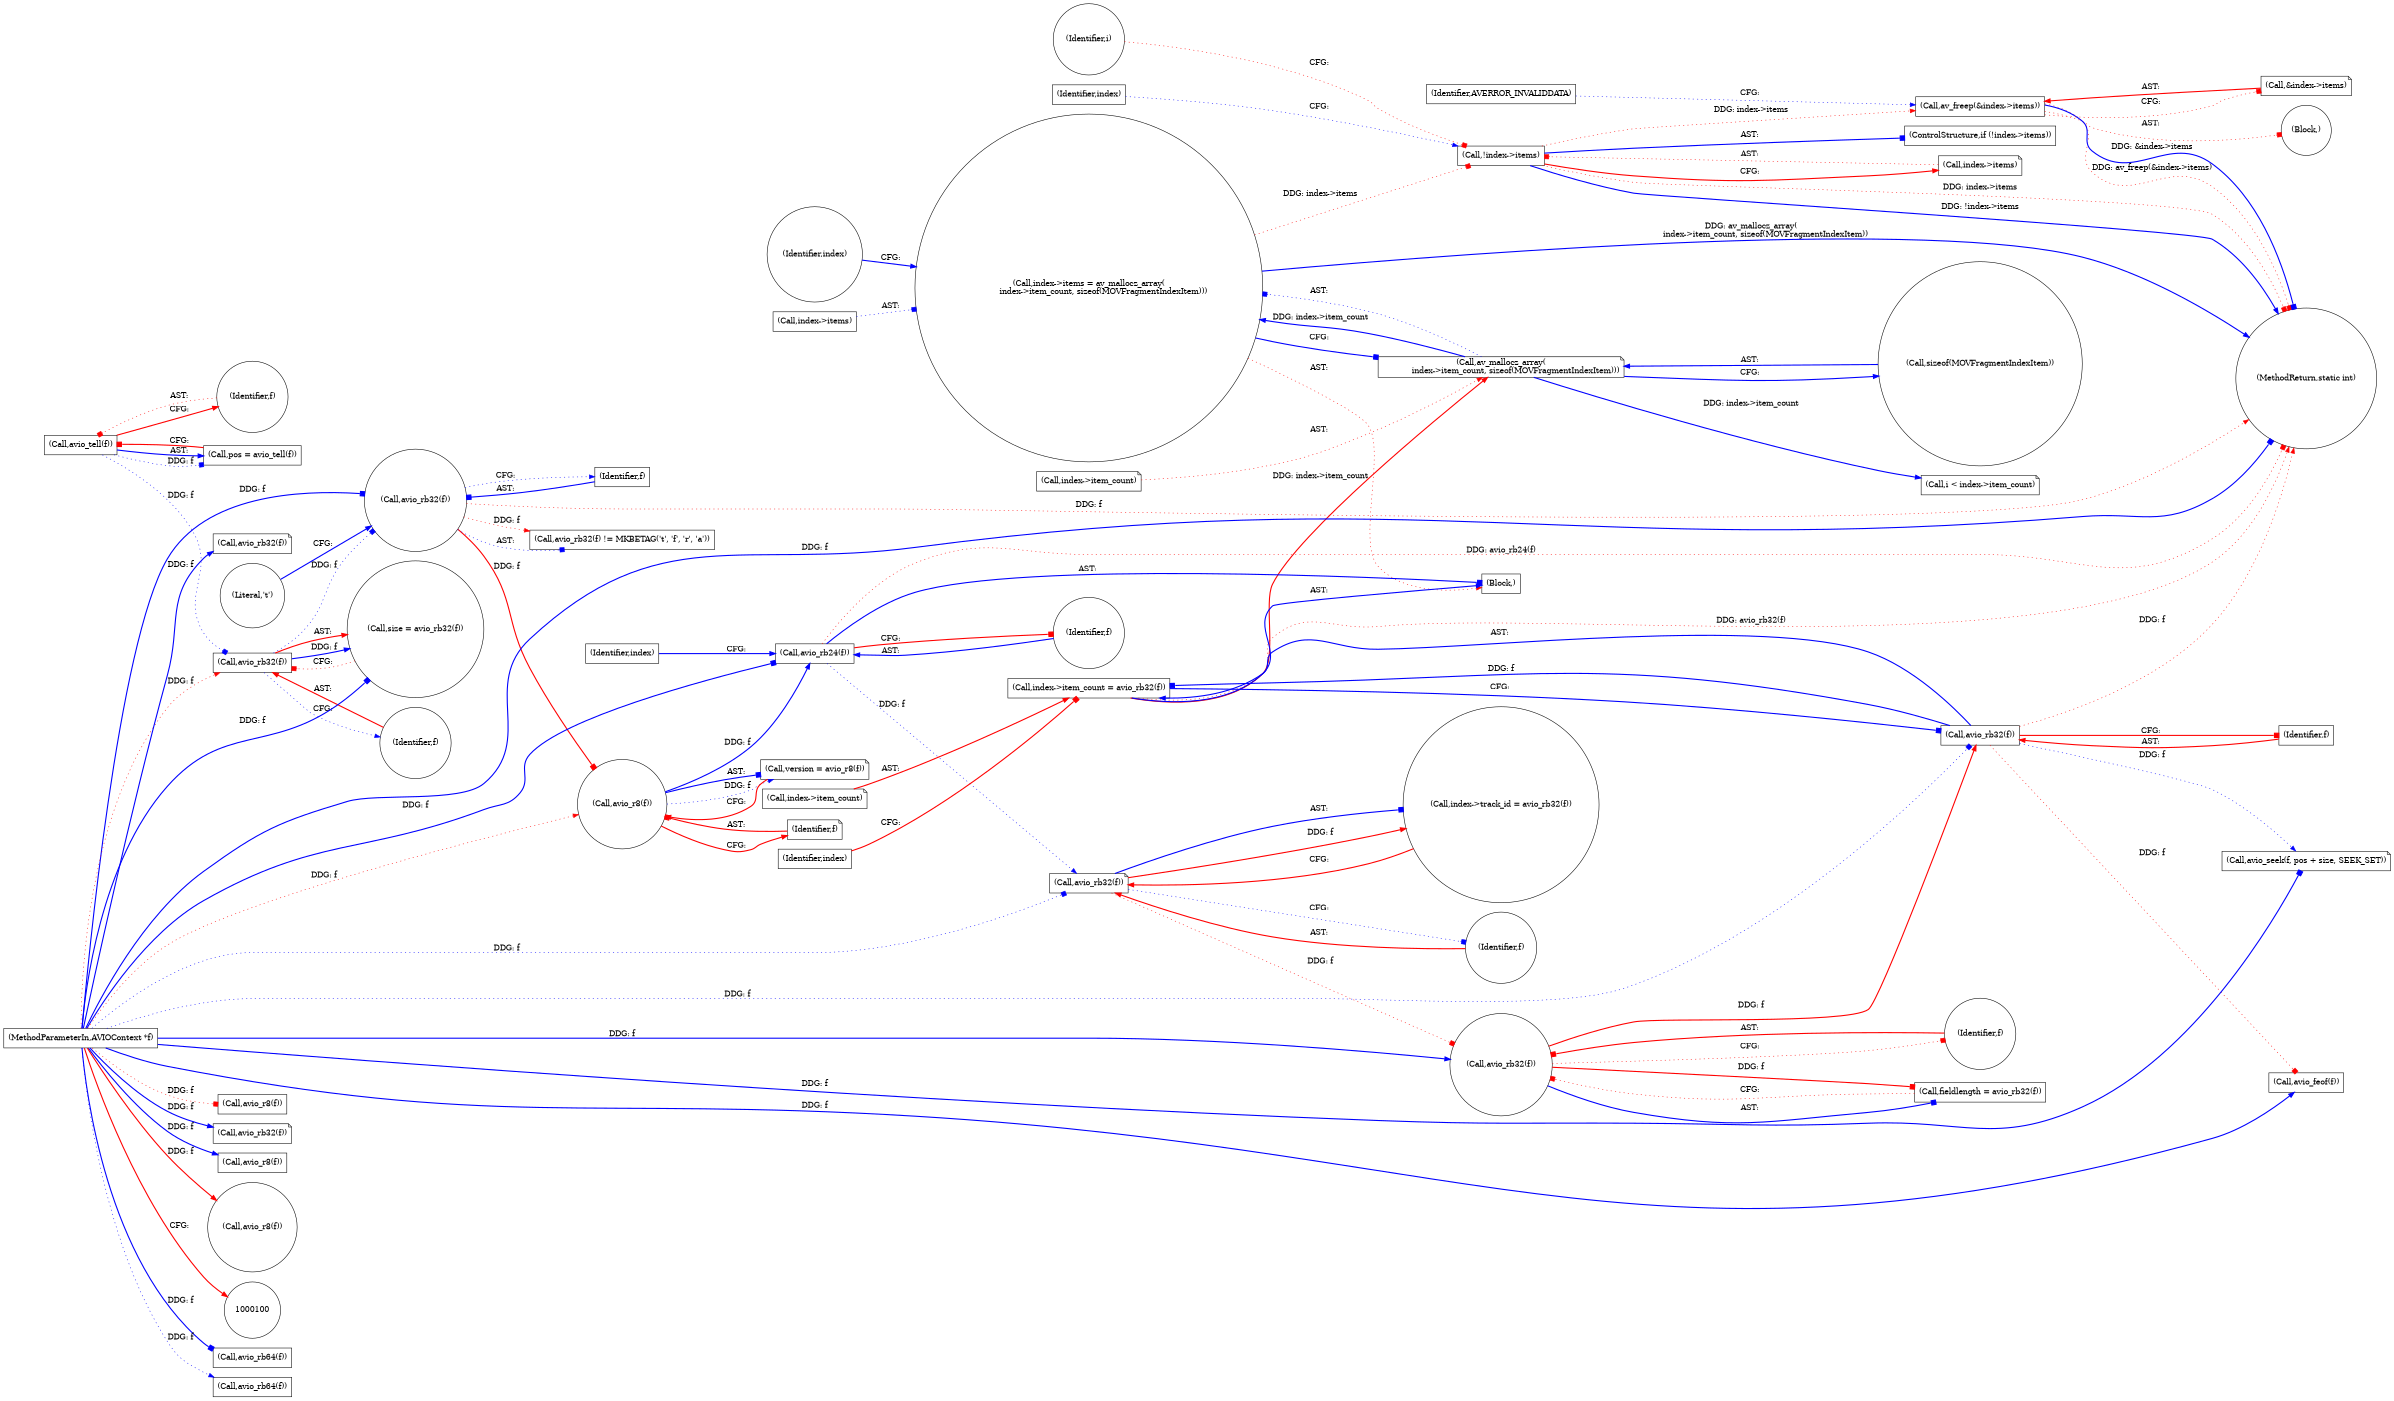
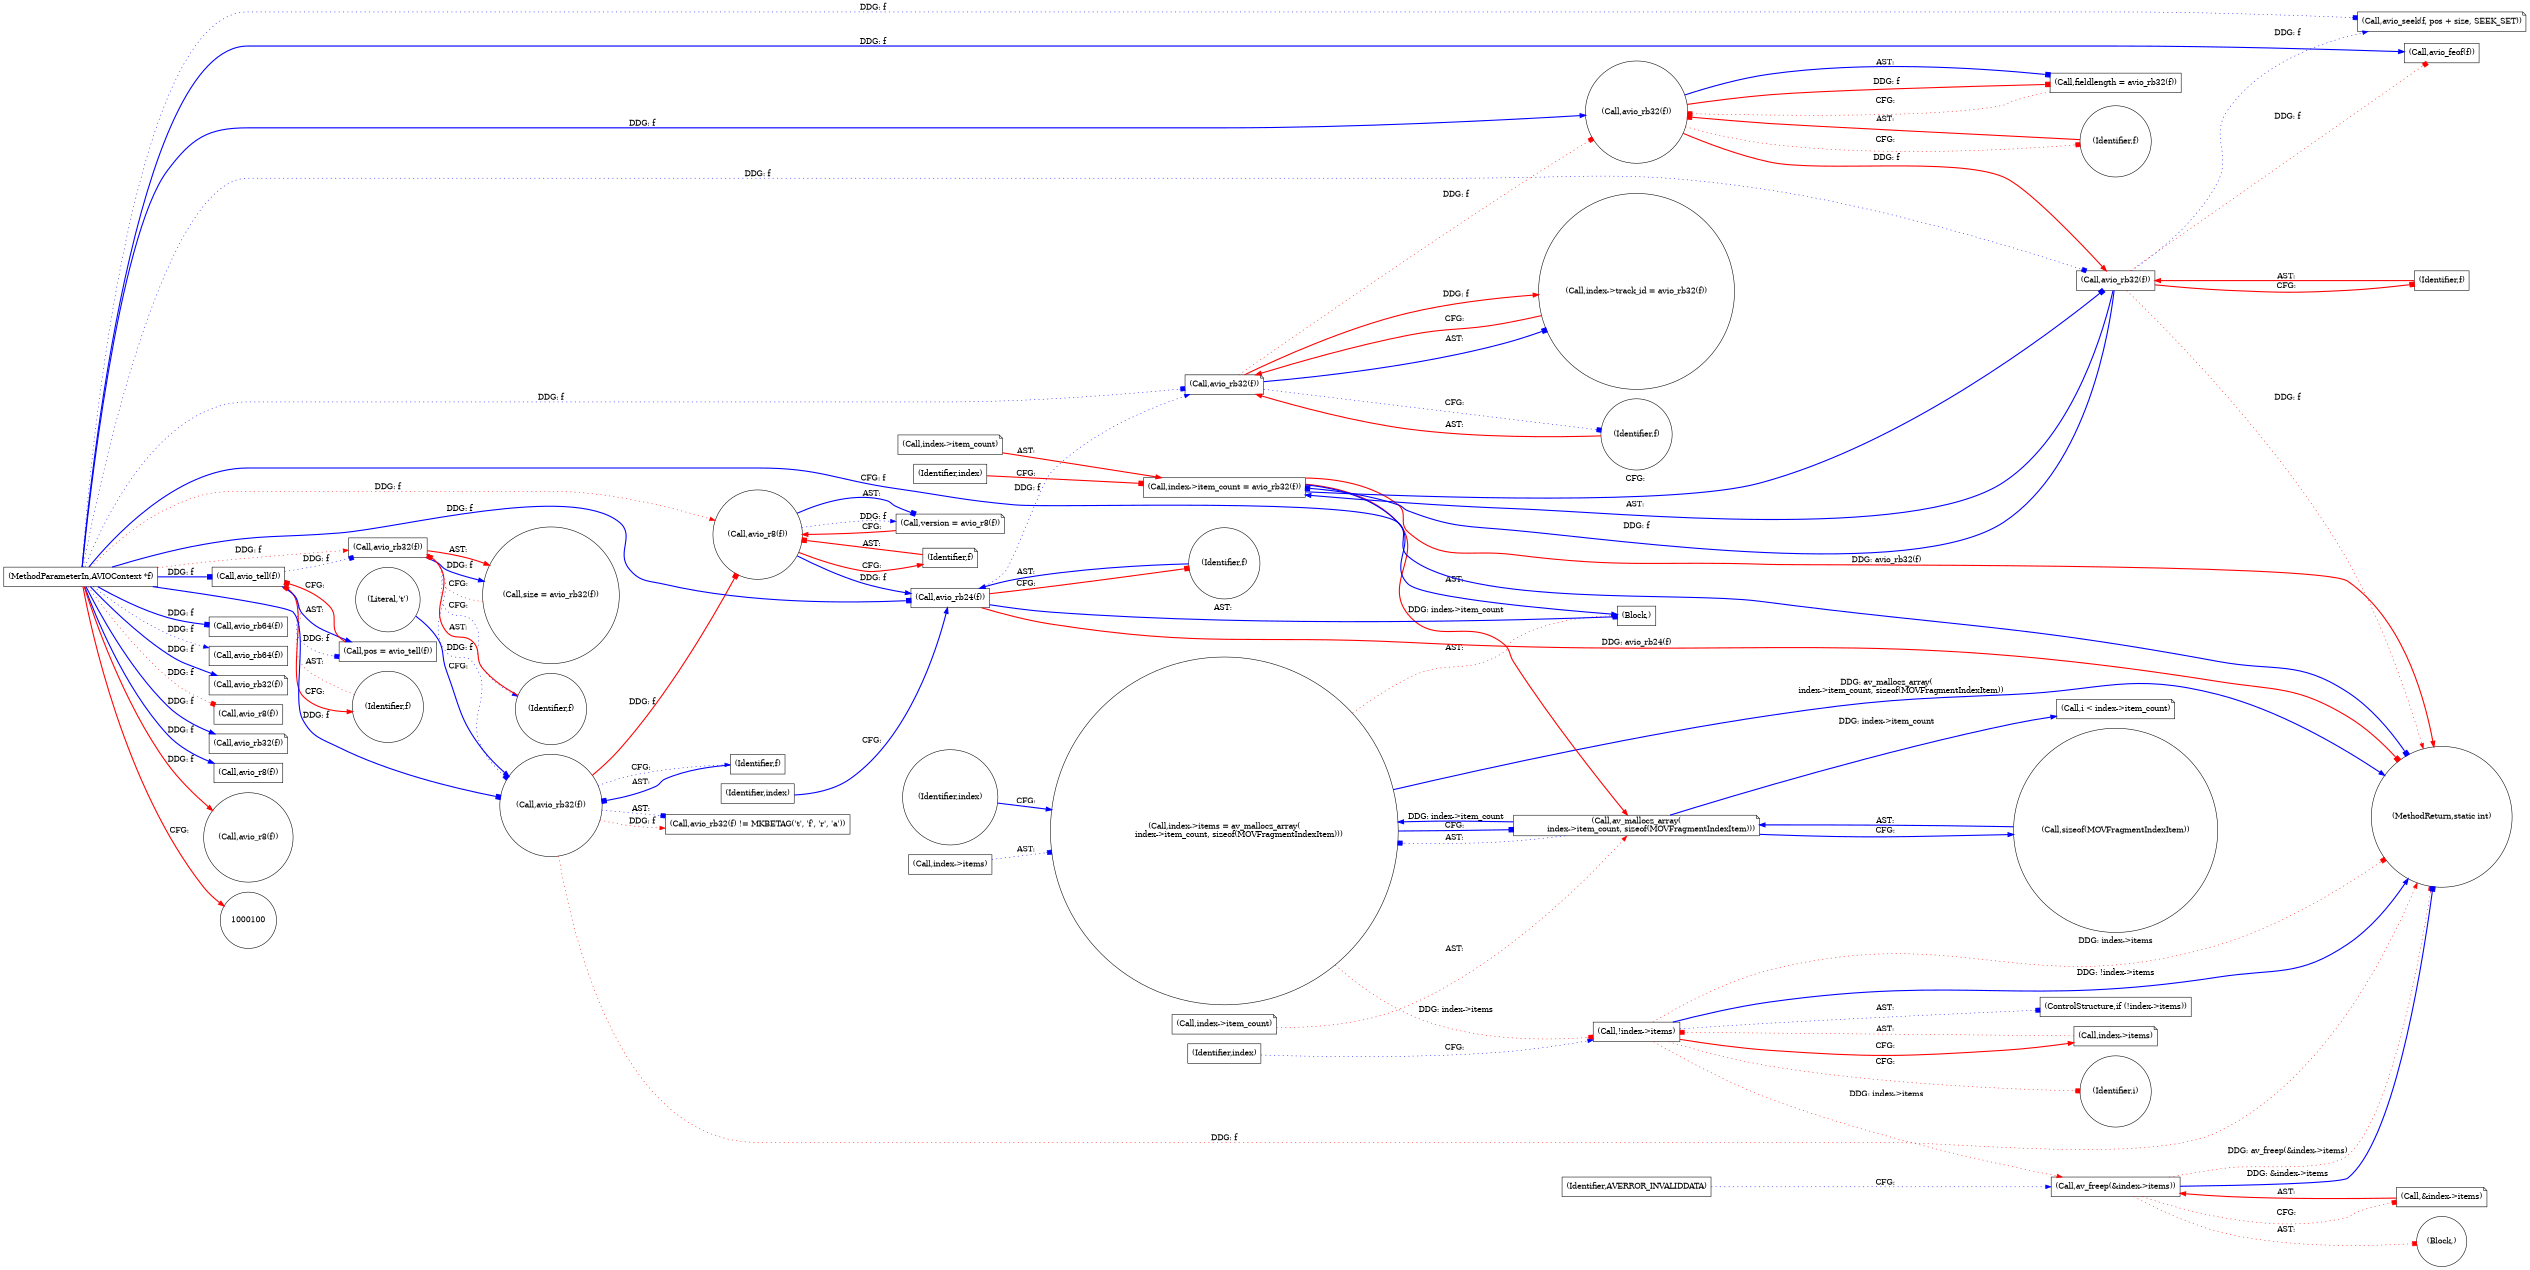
edge "(Identifier,i)" -> "(Call,!index->items)": reversed
edge "(Call,!index->items)" -> "(ControlStructure,if (!index->items))": style bold -> dotted
edge "(MethodParameterIn,AVIOContext *f)" -> "(MethodReturn,static int)": label "DDG: f" -> "CFG: f"
edge "(Call,avio_rb24(f))" -> "(MethodReturn,static int)": style dotted -> bold
edge "(Call,index->item_count = avio_rb32(f))" -> "(MethodReturn,static int)": style dotted -> bold
edge "(MethodParameterIn,AVIOContext *f)" -> "(Call,size = avio_rb32(f))": now "(MethodParameterIn,AVIOContext *f)" -> "(Call,avio_tell(f))"
edge "(MethodParameterIn,AVIOContext *f)" -> "(Call,avio_seek(f, pos + size, SEEK_SET))": style bold -> dotted
